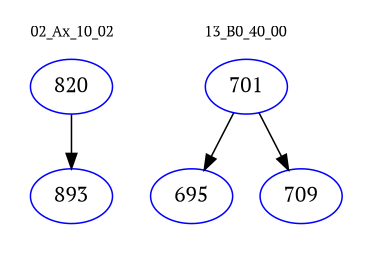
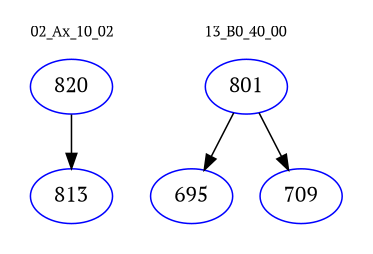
node "701": label "701" -> "801"
node "893": label "893" -> "813"
